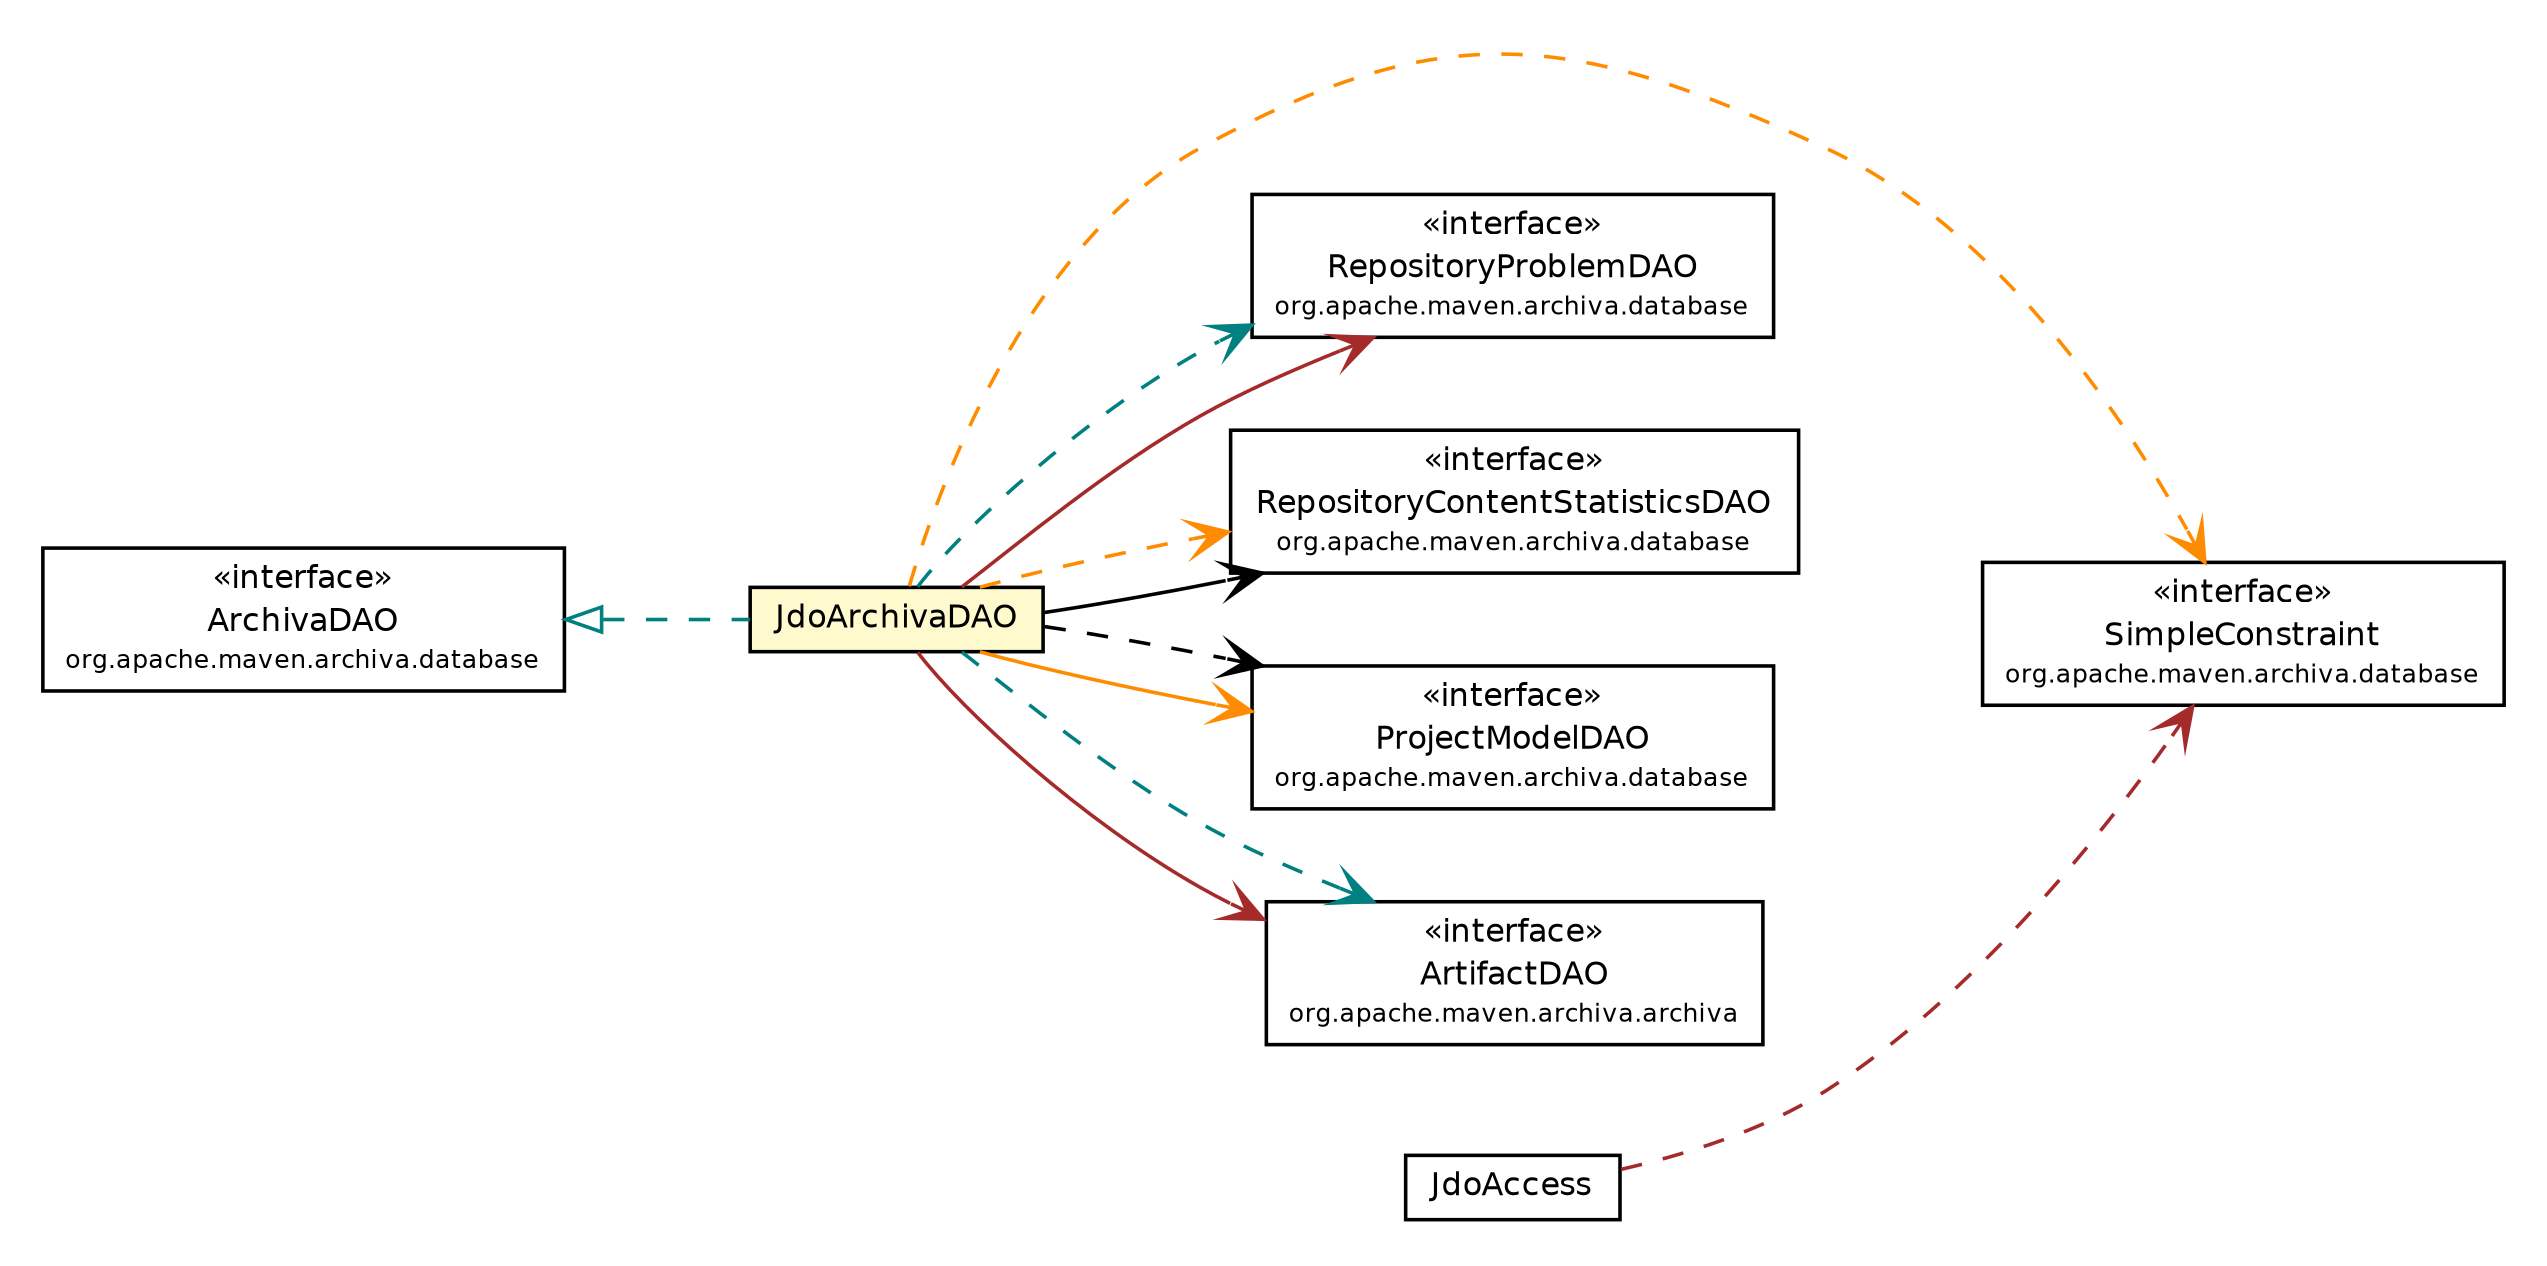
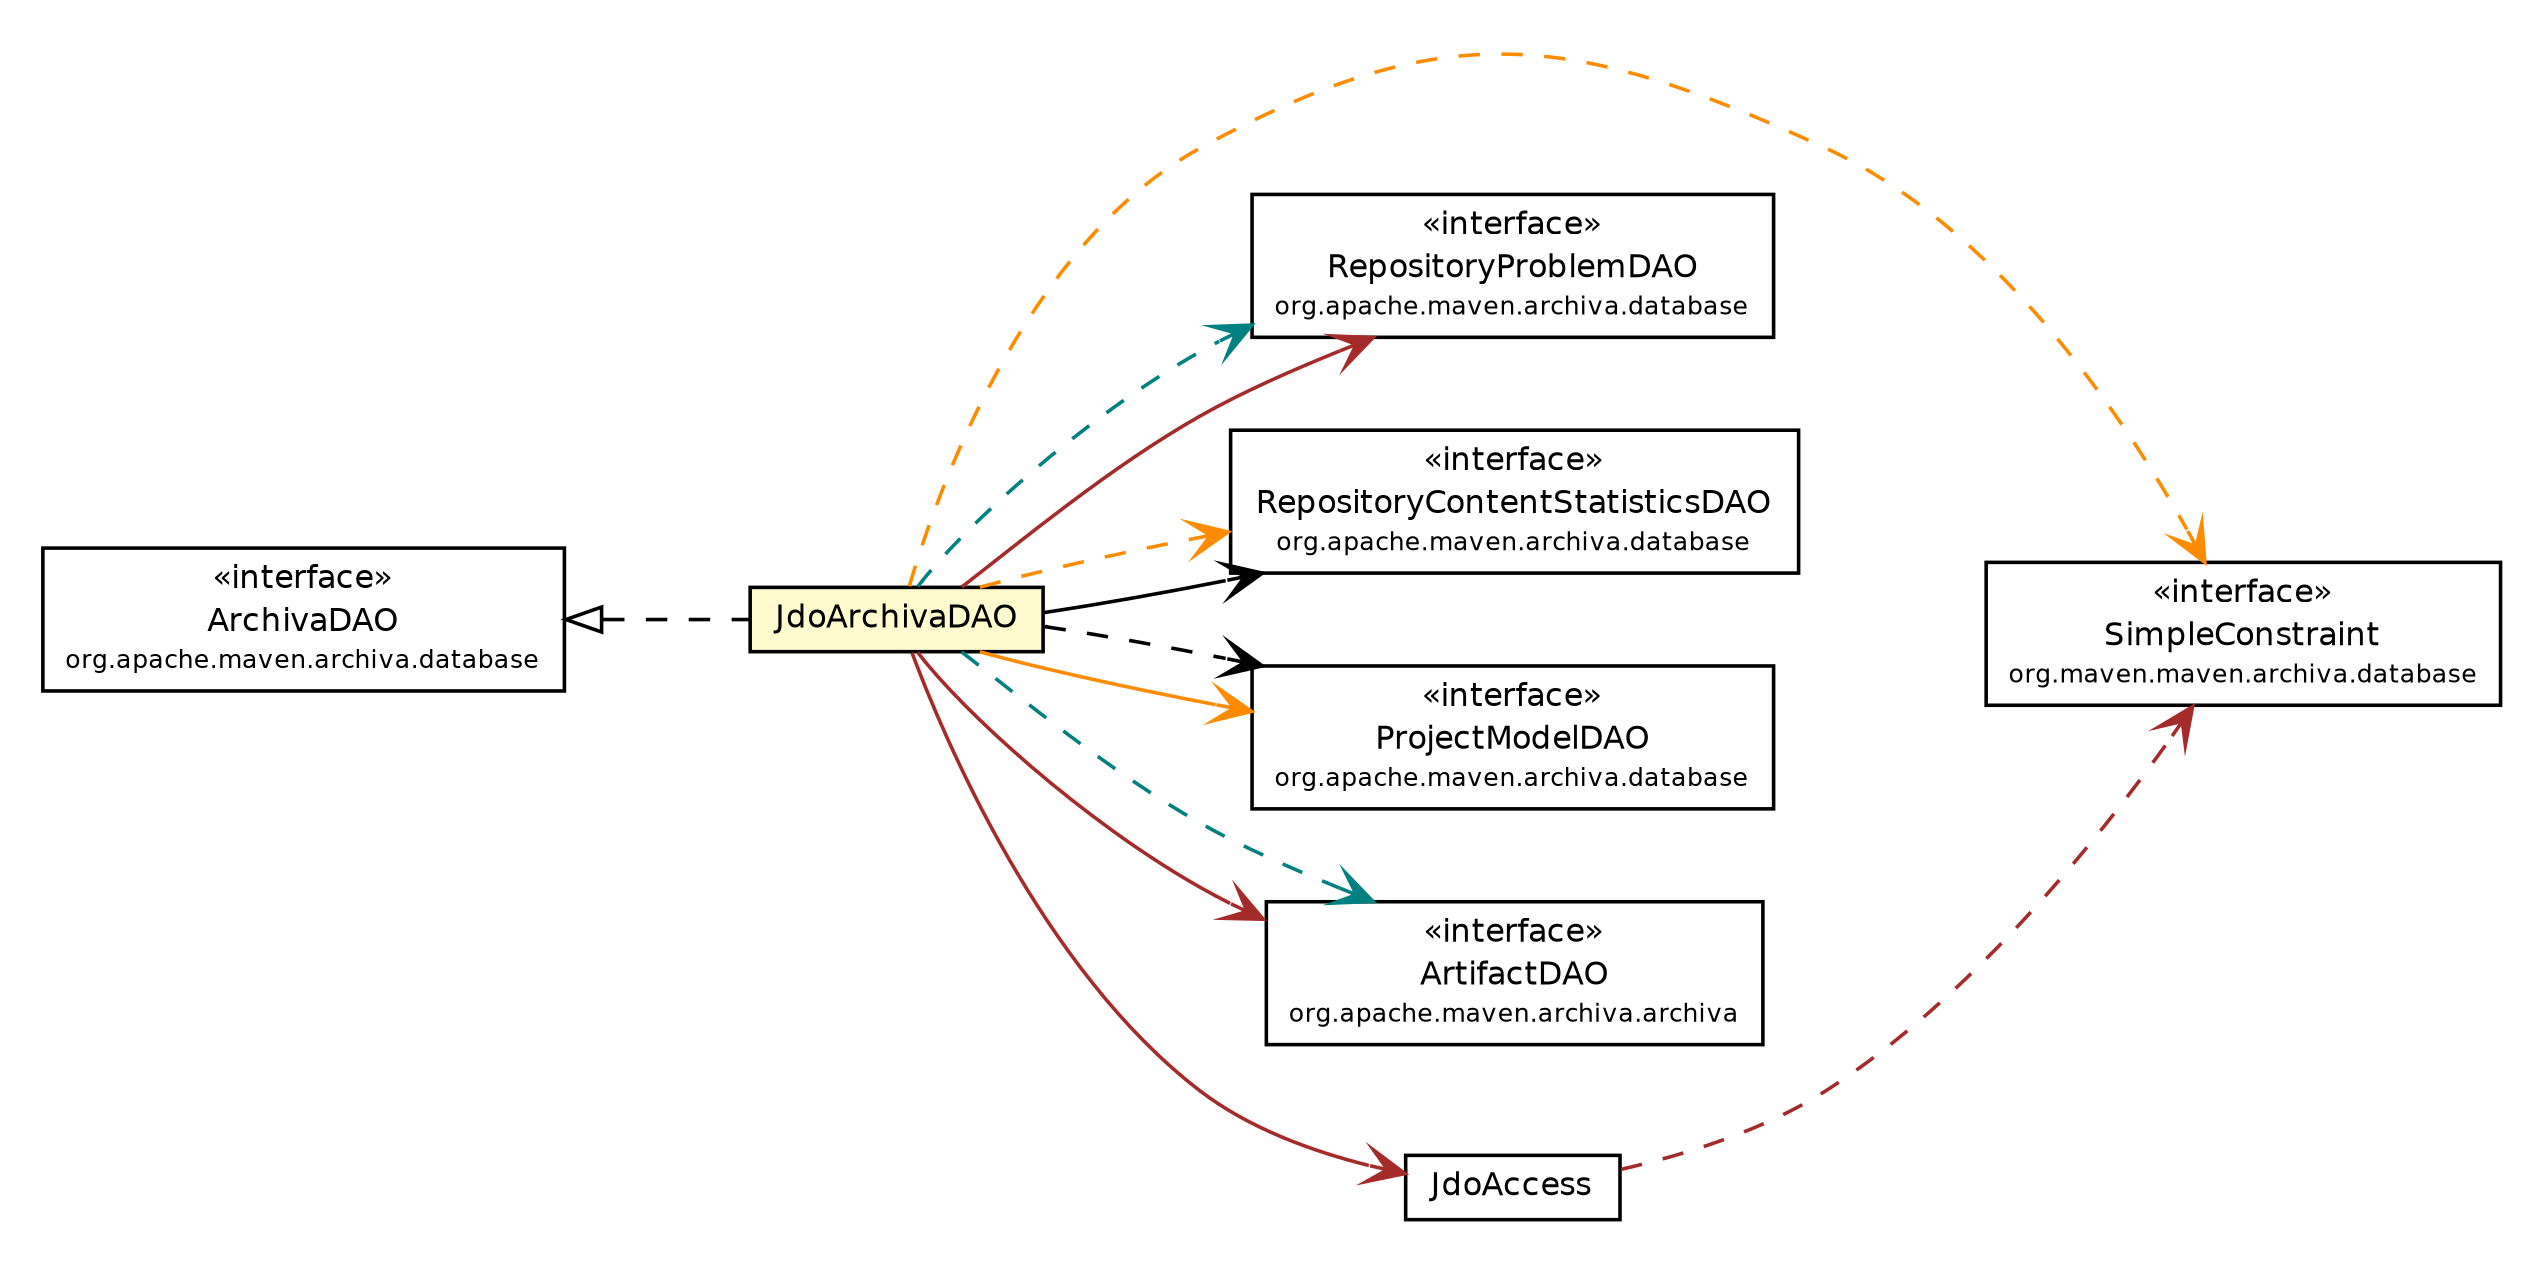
edge "JdoArchivaDAO" -> "ArchivaDAO": color teal -> black
node "SimpleConstraint": text "org.apache.maven.archiva.database" -> "org.maven.maven.archiva.database"
edge "JdoArchivaDAO" -> "JdoAccess": added
